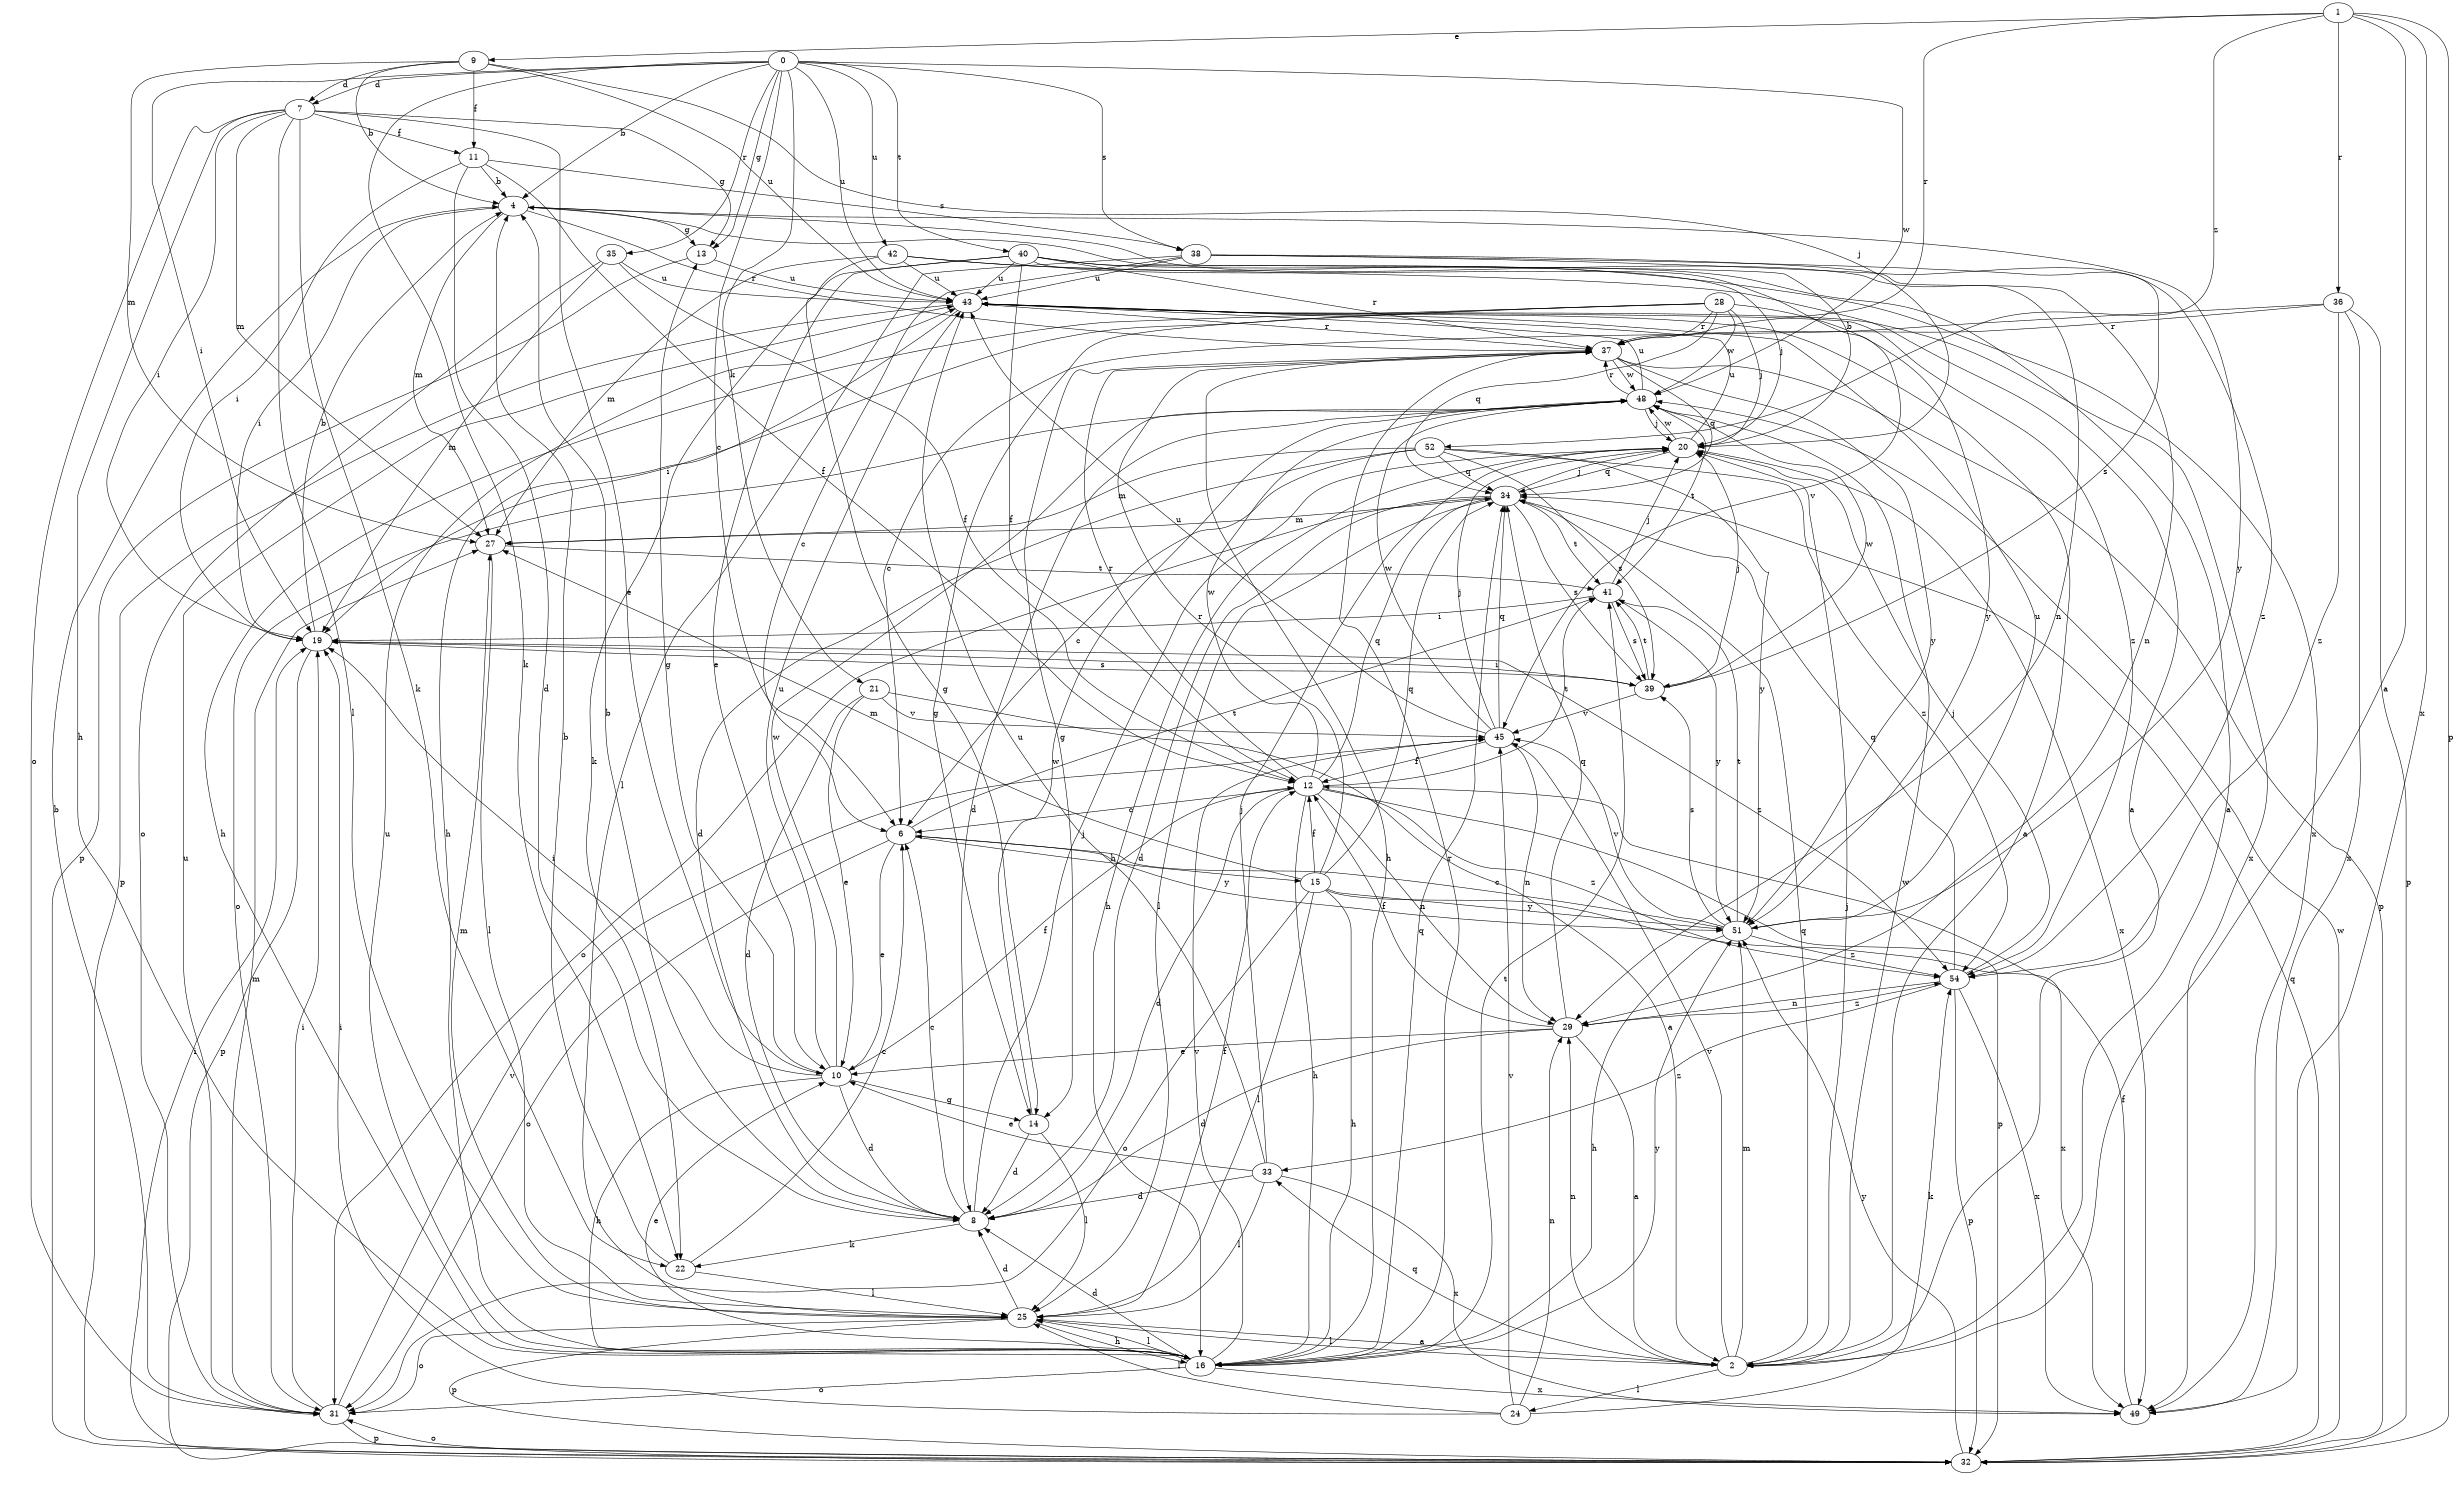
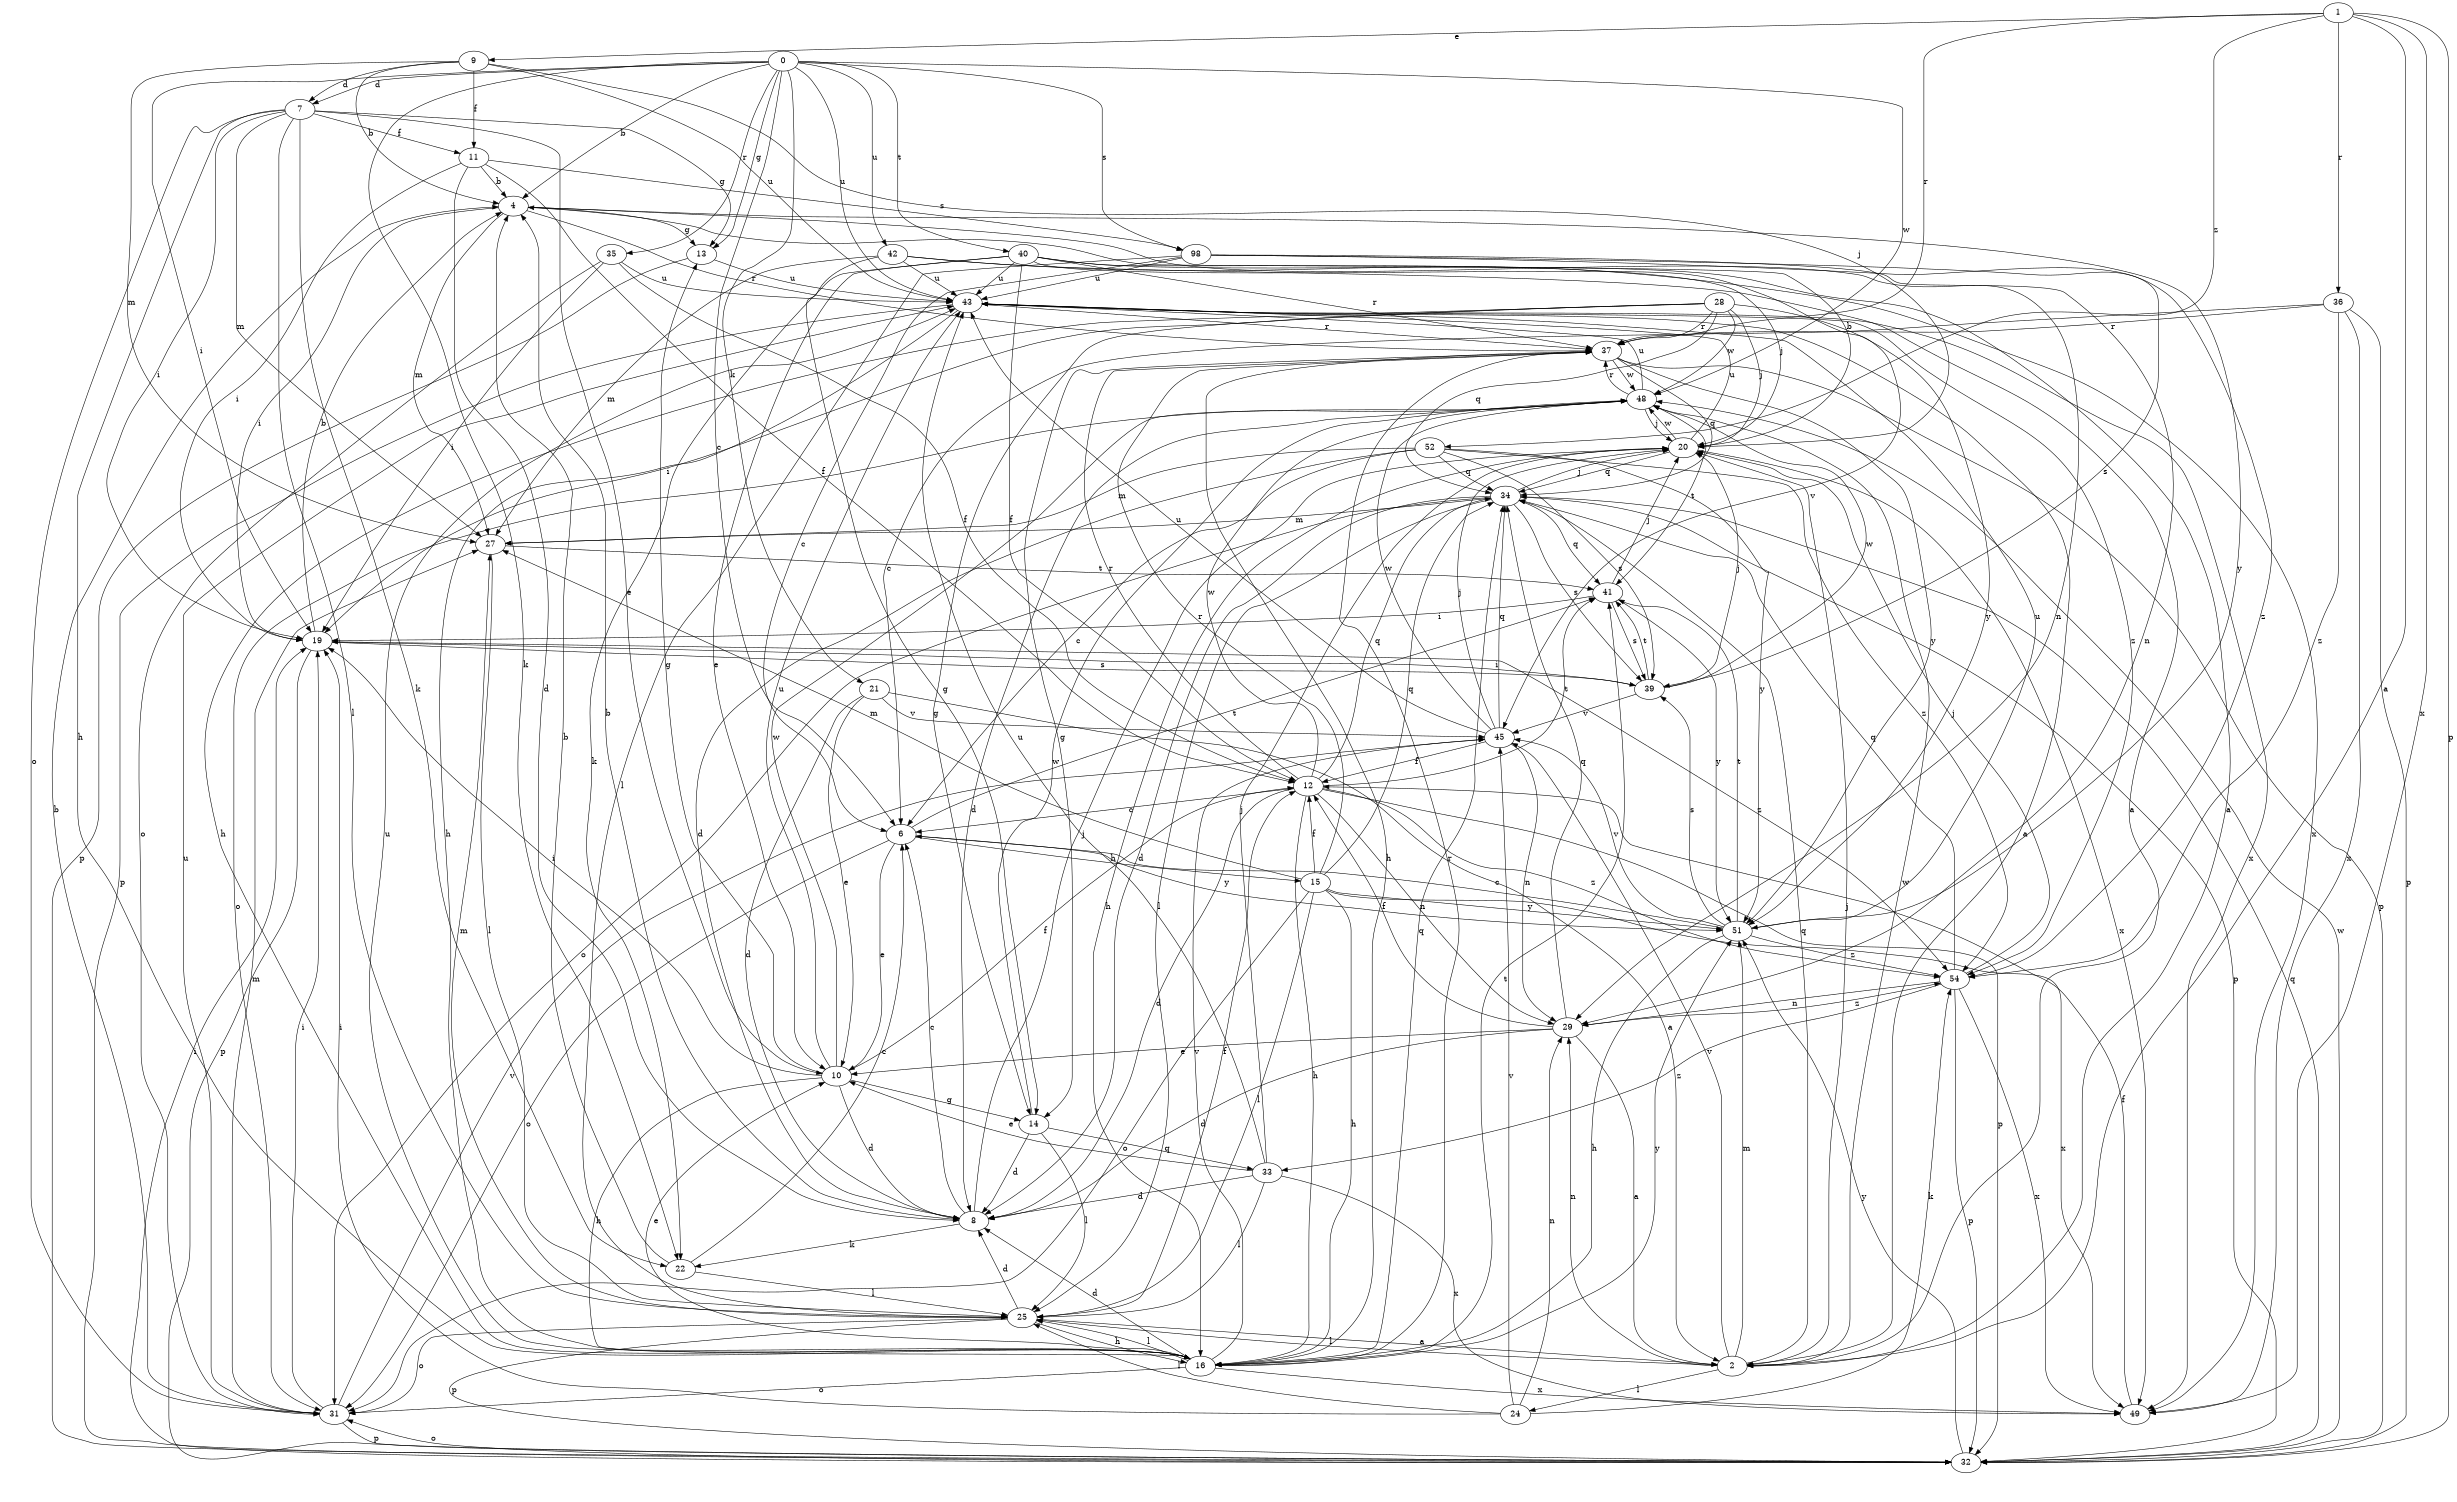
node "38": label "38" -> "98"
edge "35" -> "19": label "m" -> "i"
edge "34" -> "41": label "t" -> "q"
edge "34" -> "32": added, label "p"
edge "2" -> "33": now "14" -> "33"
